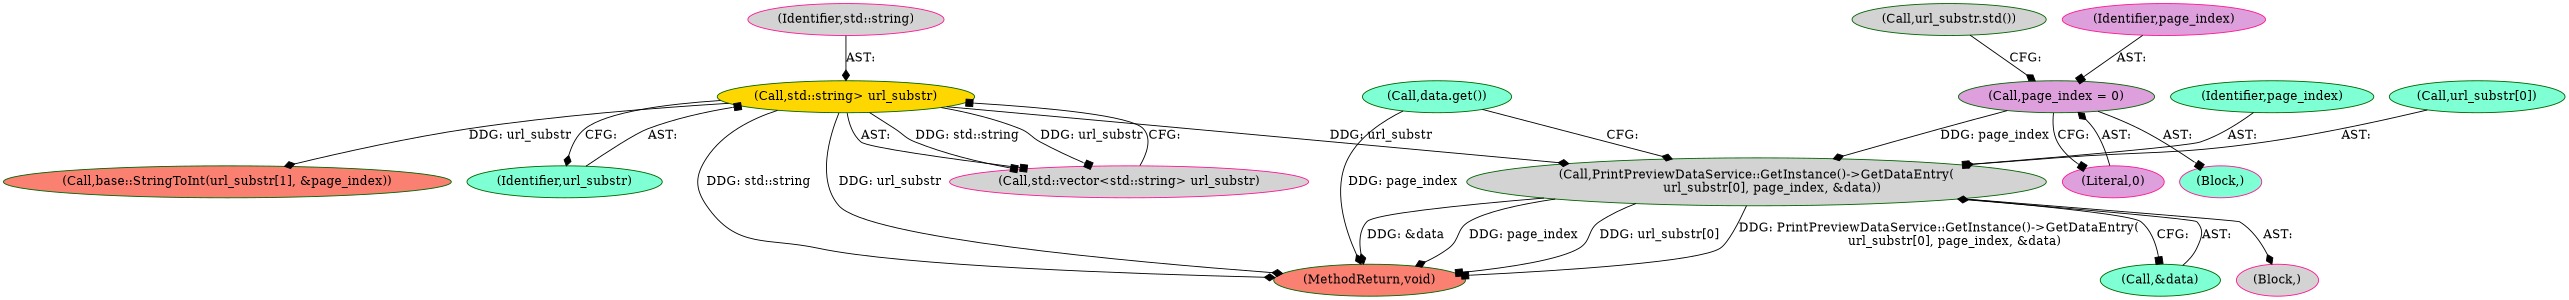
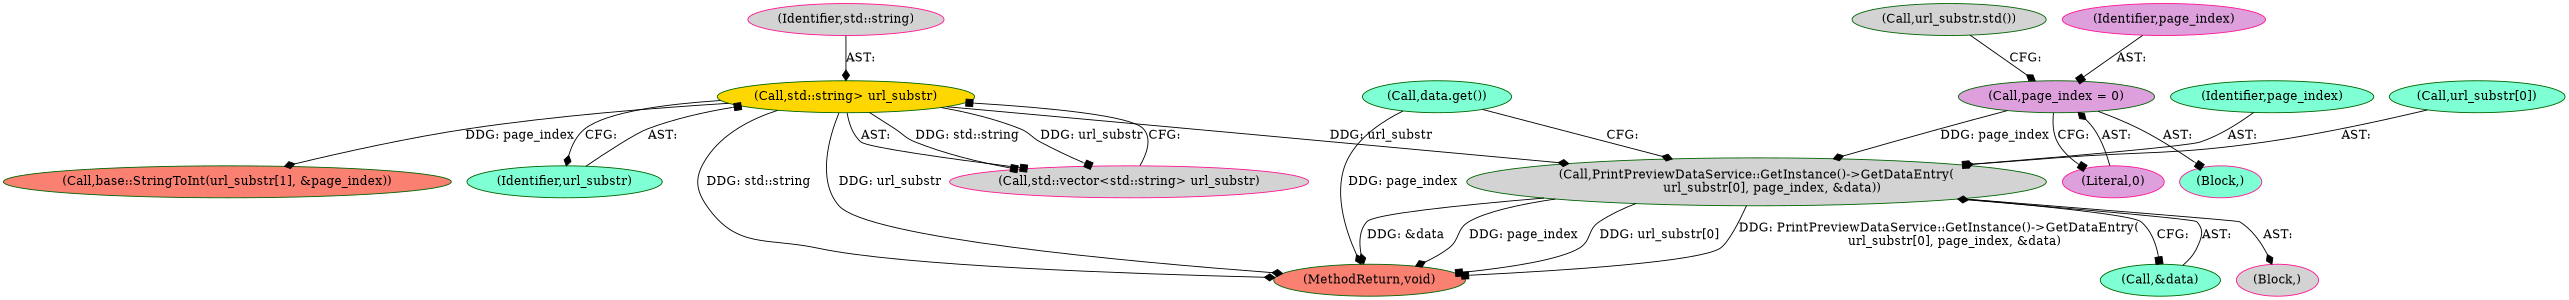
edge "(Call,std::string> url_substr)" -> "(Call,base::StringToInt(url_substr[1], &page_index))": label "DDG: url_substr" -> "DDG: page_index"
